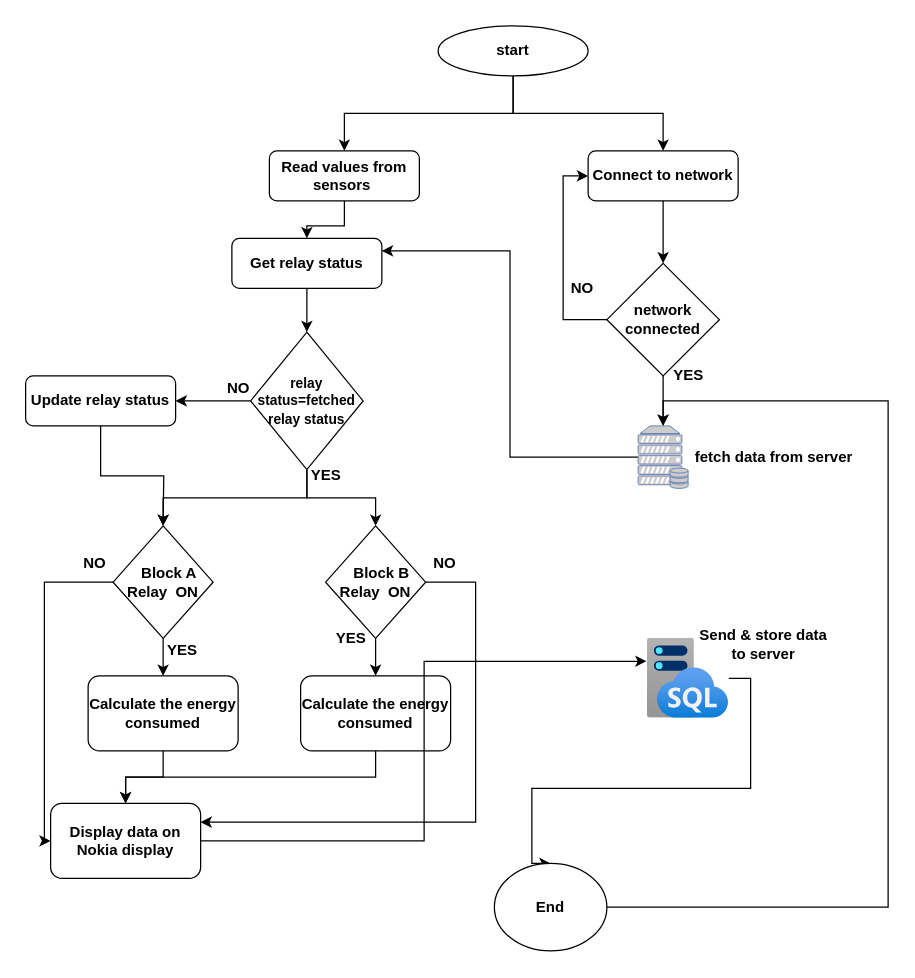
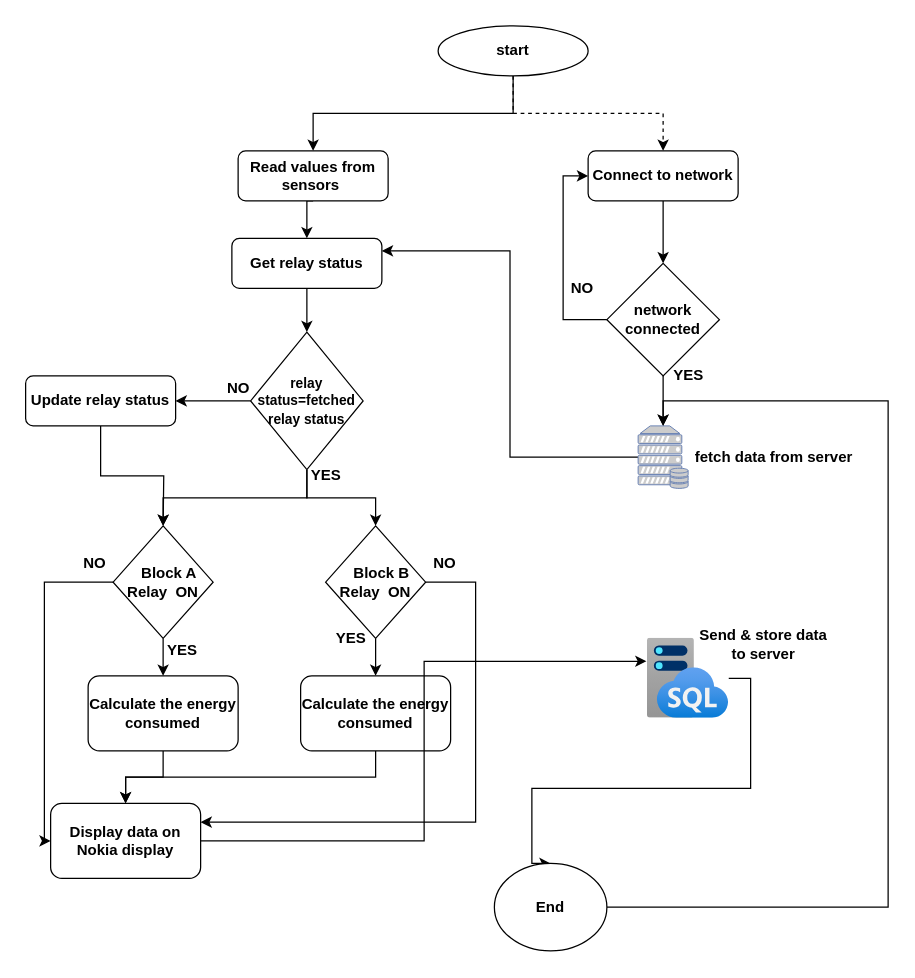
edge "start" -> "Connect to network": style solid -> dashed
node "Read values from sensors": moved (344, 176) -> (313, 176)
